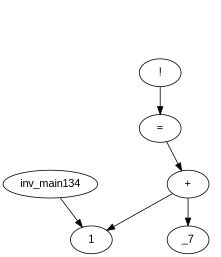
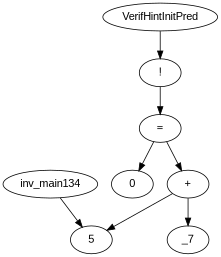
node "VerifHintInitPred": added
node "0": added
node "1": label "1" -> "5"
